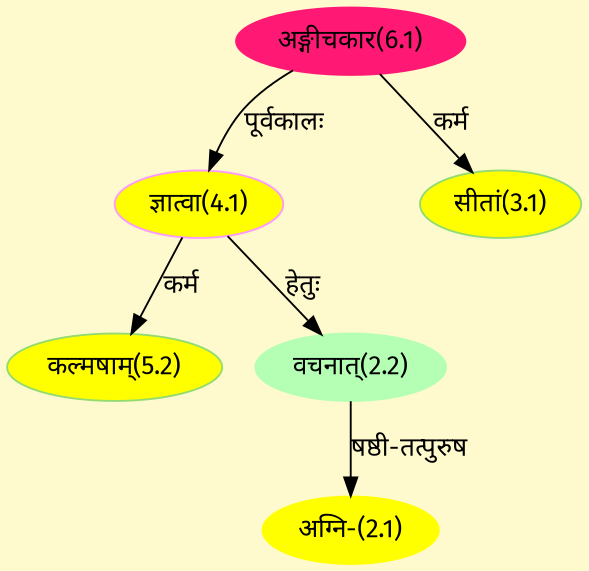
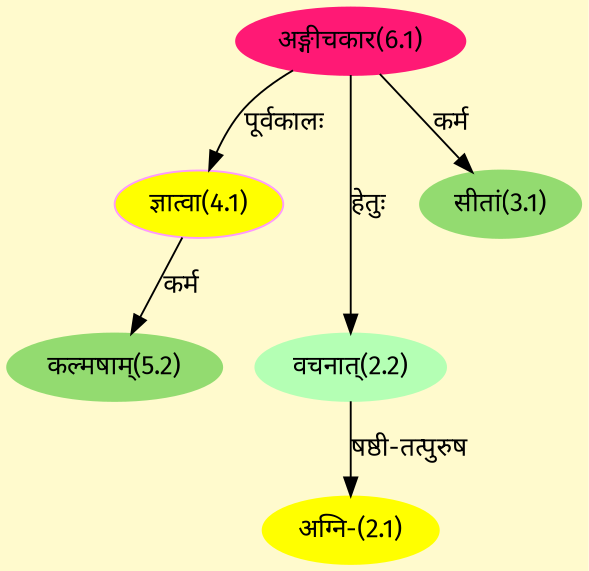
node "सीतां(3.1)": fillcolor #ffff00 -> #93db70
edge "ज्ञात्वा(4.1)" -> "वचनात्(2.2)": now "अङ्गीचकार(6.1)" -> "वचनात्(2.2)"
node "कल्मषाम्(5.2)": fillcolor #ffff00 -> #93db70
